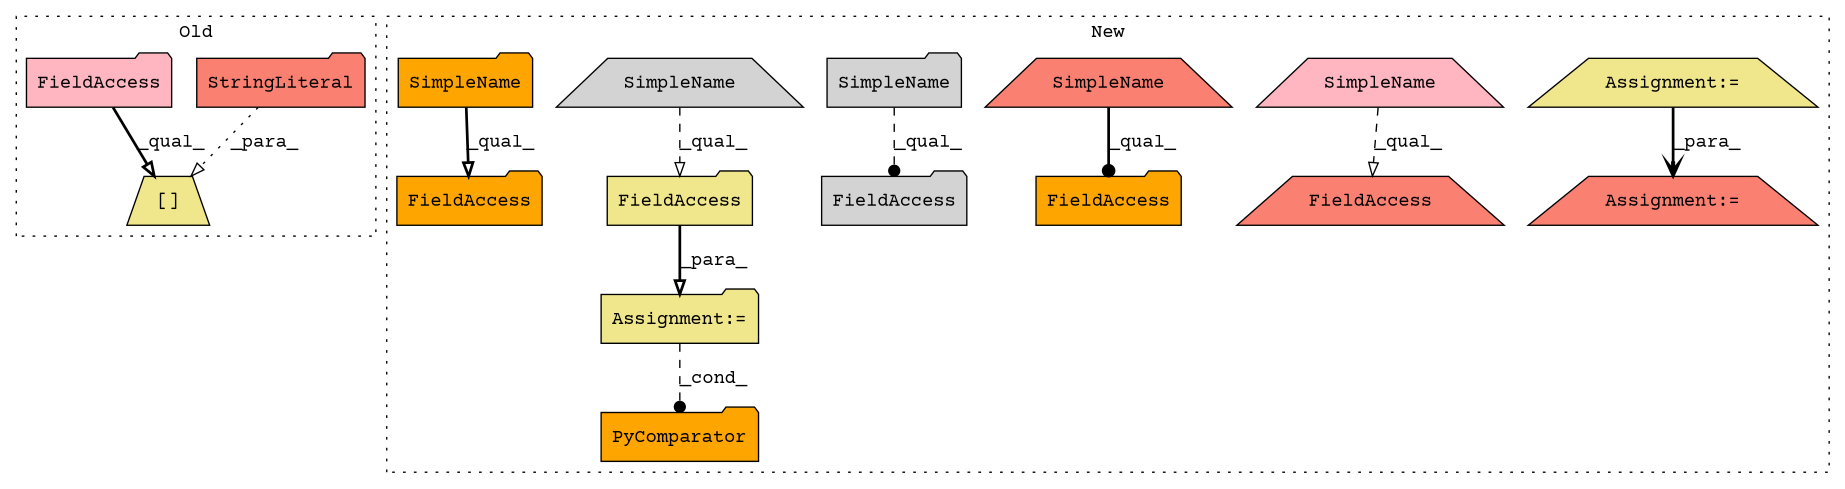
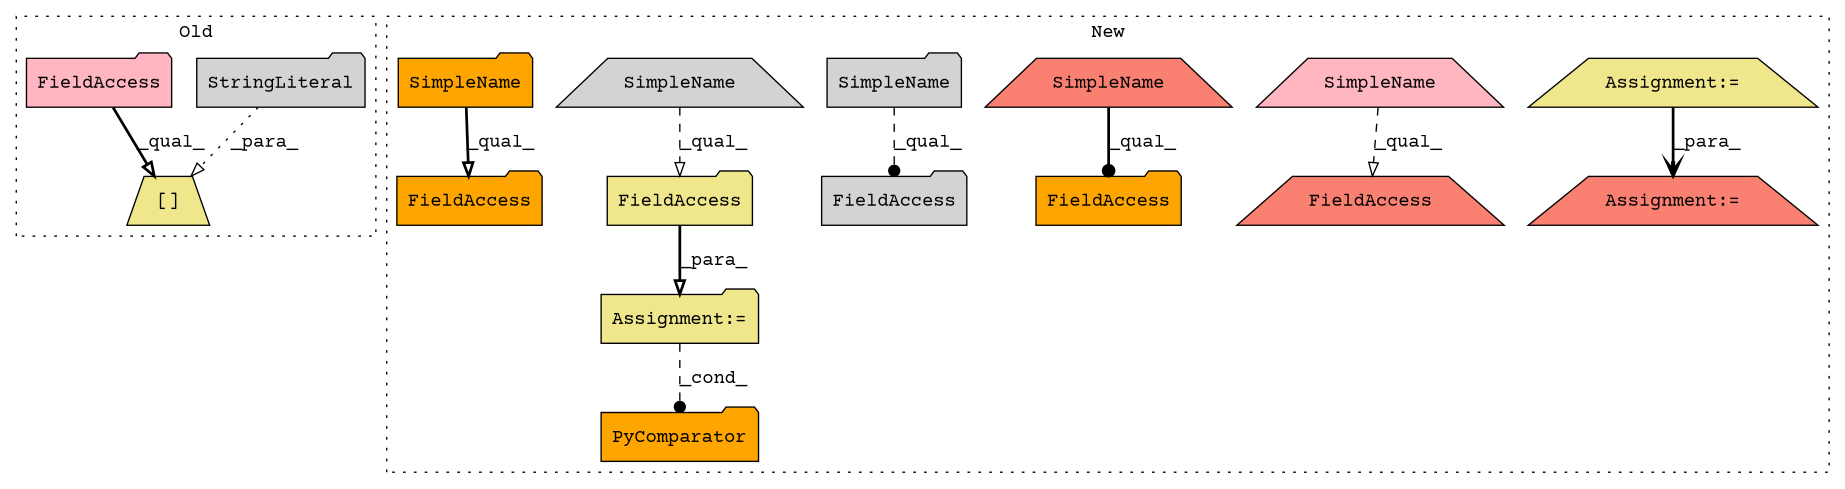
node "StringLiteral": fillcolor salmon -> lightgrey
